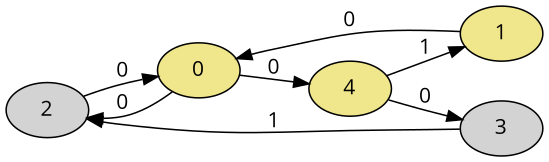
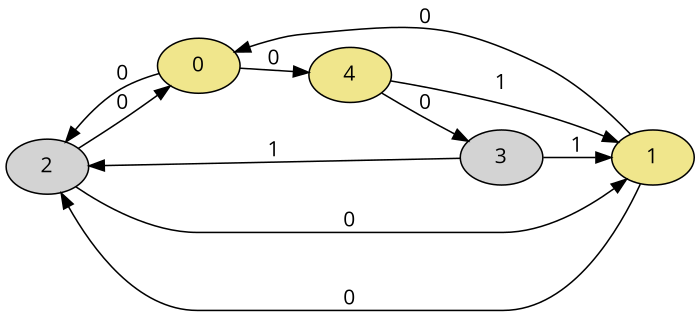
edge "3" -> "1": added, label "1"
edge "2" -> "1": added, label "0"
edge "1" -> "2": added, label "0"
